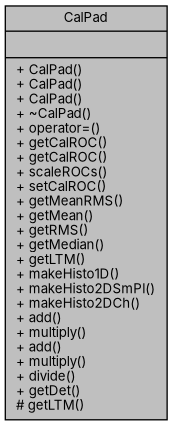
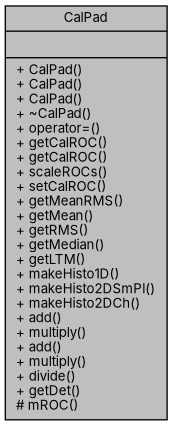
node "CalPad": text "# getLTM()" -> "# mROC()"
